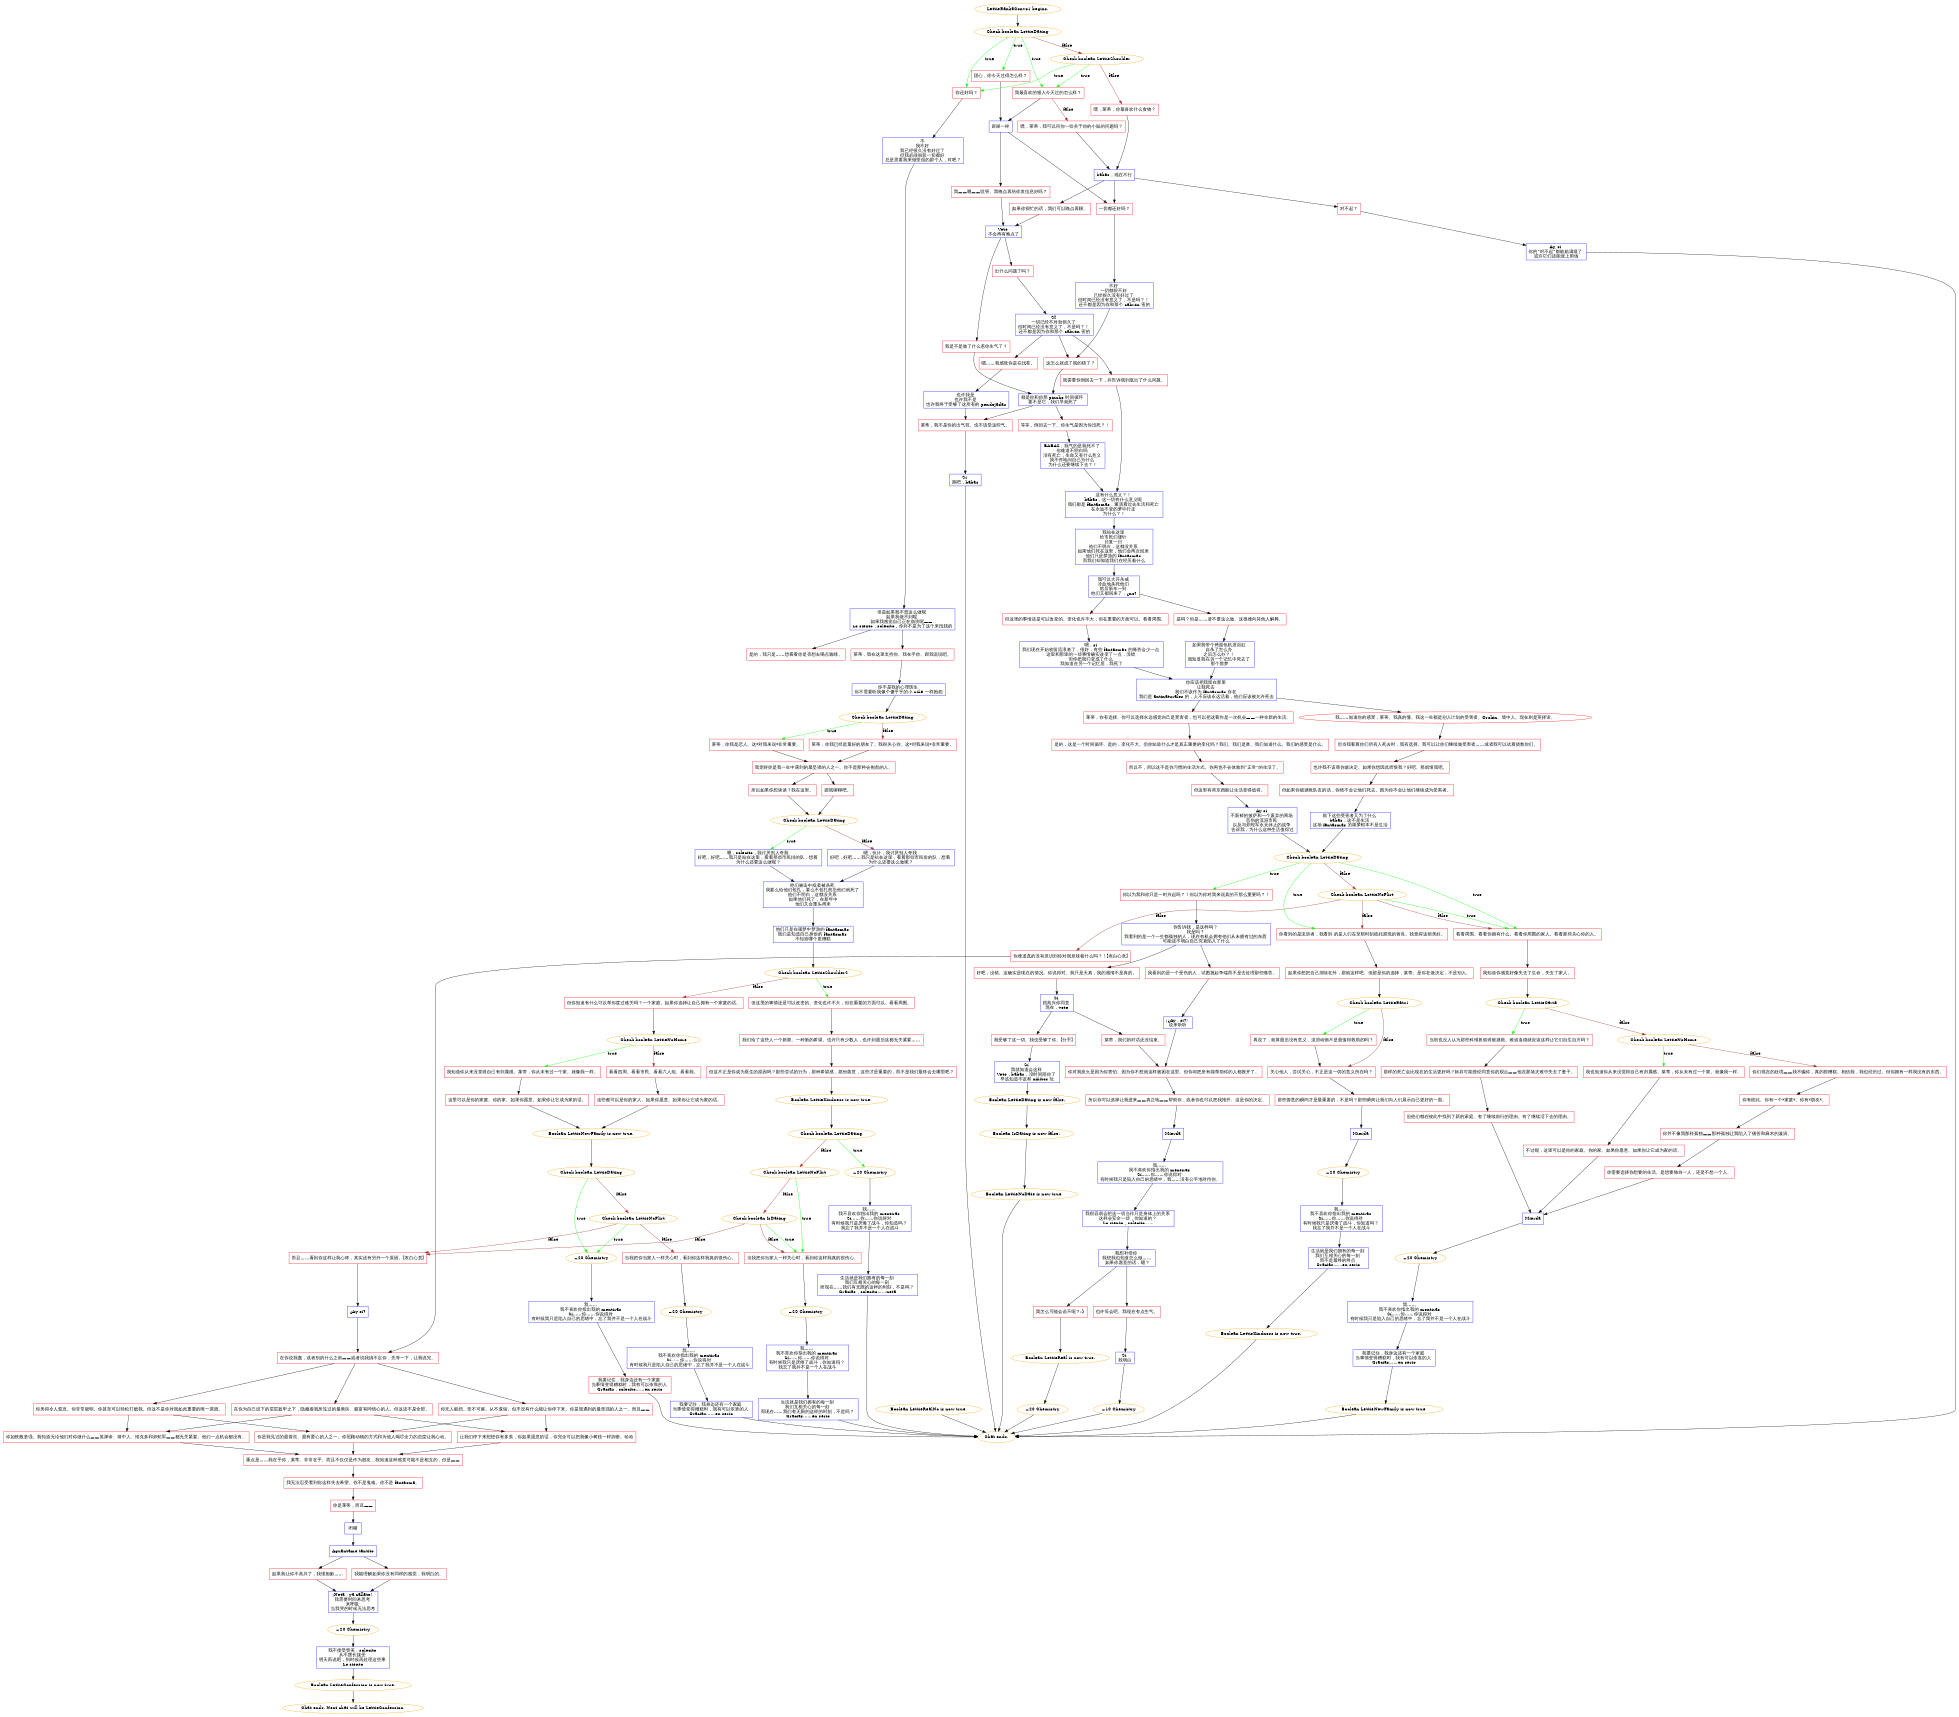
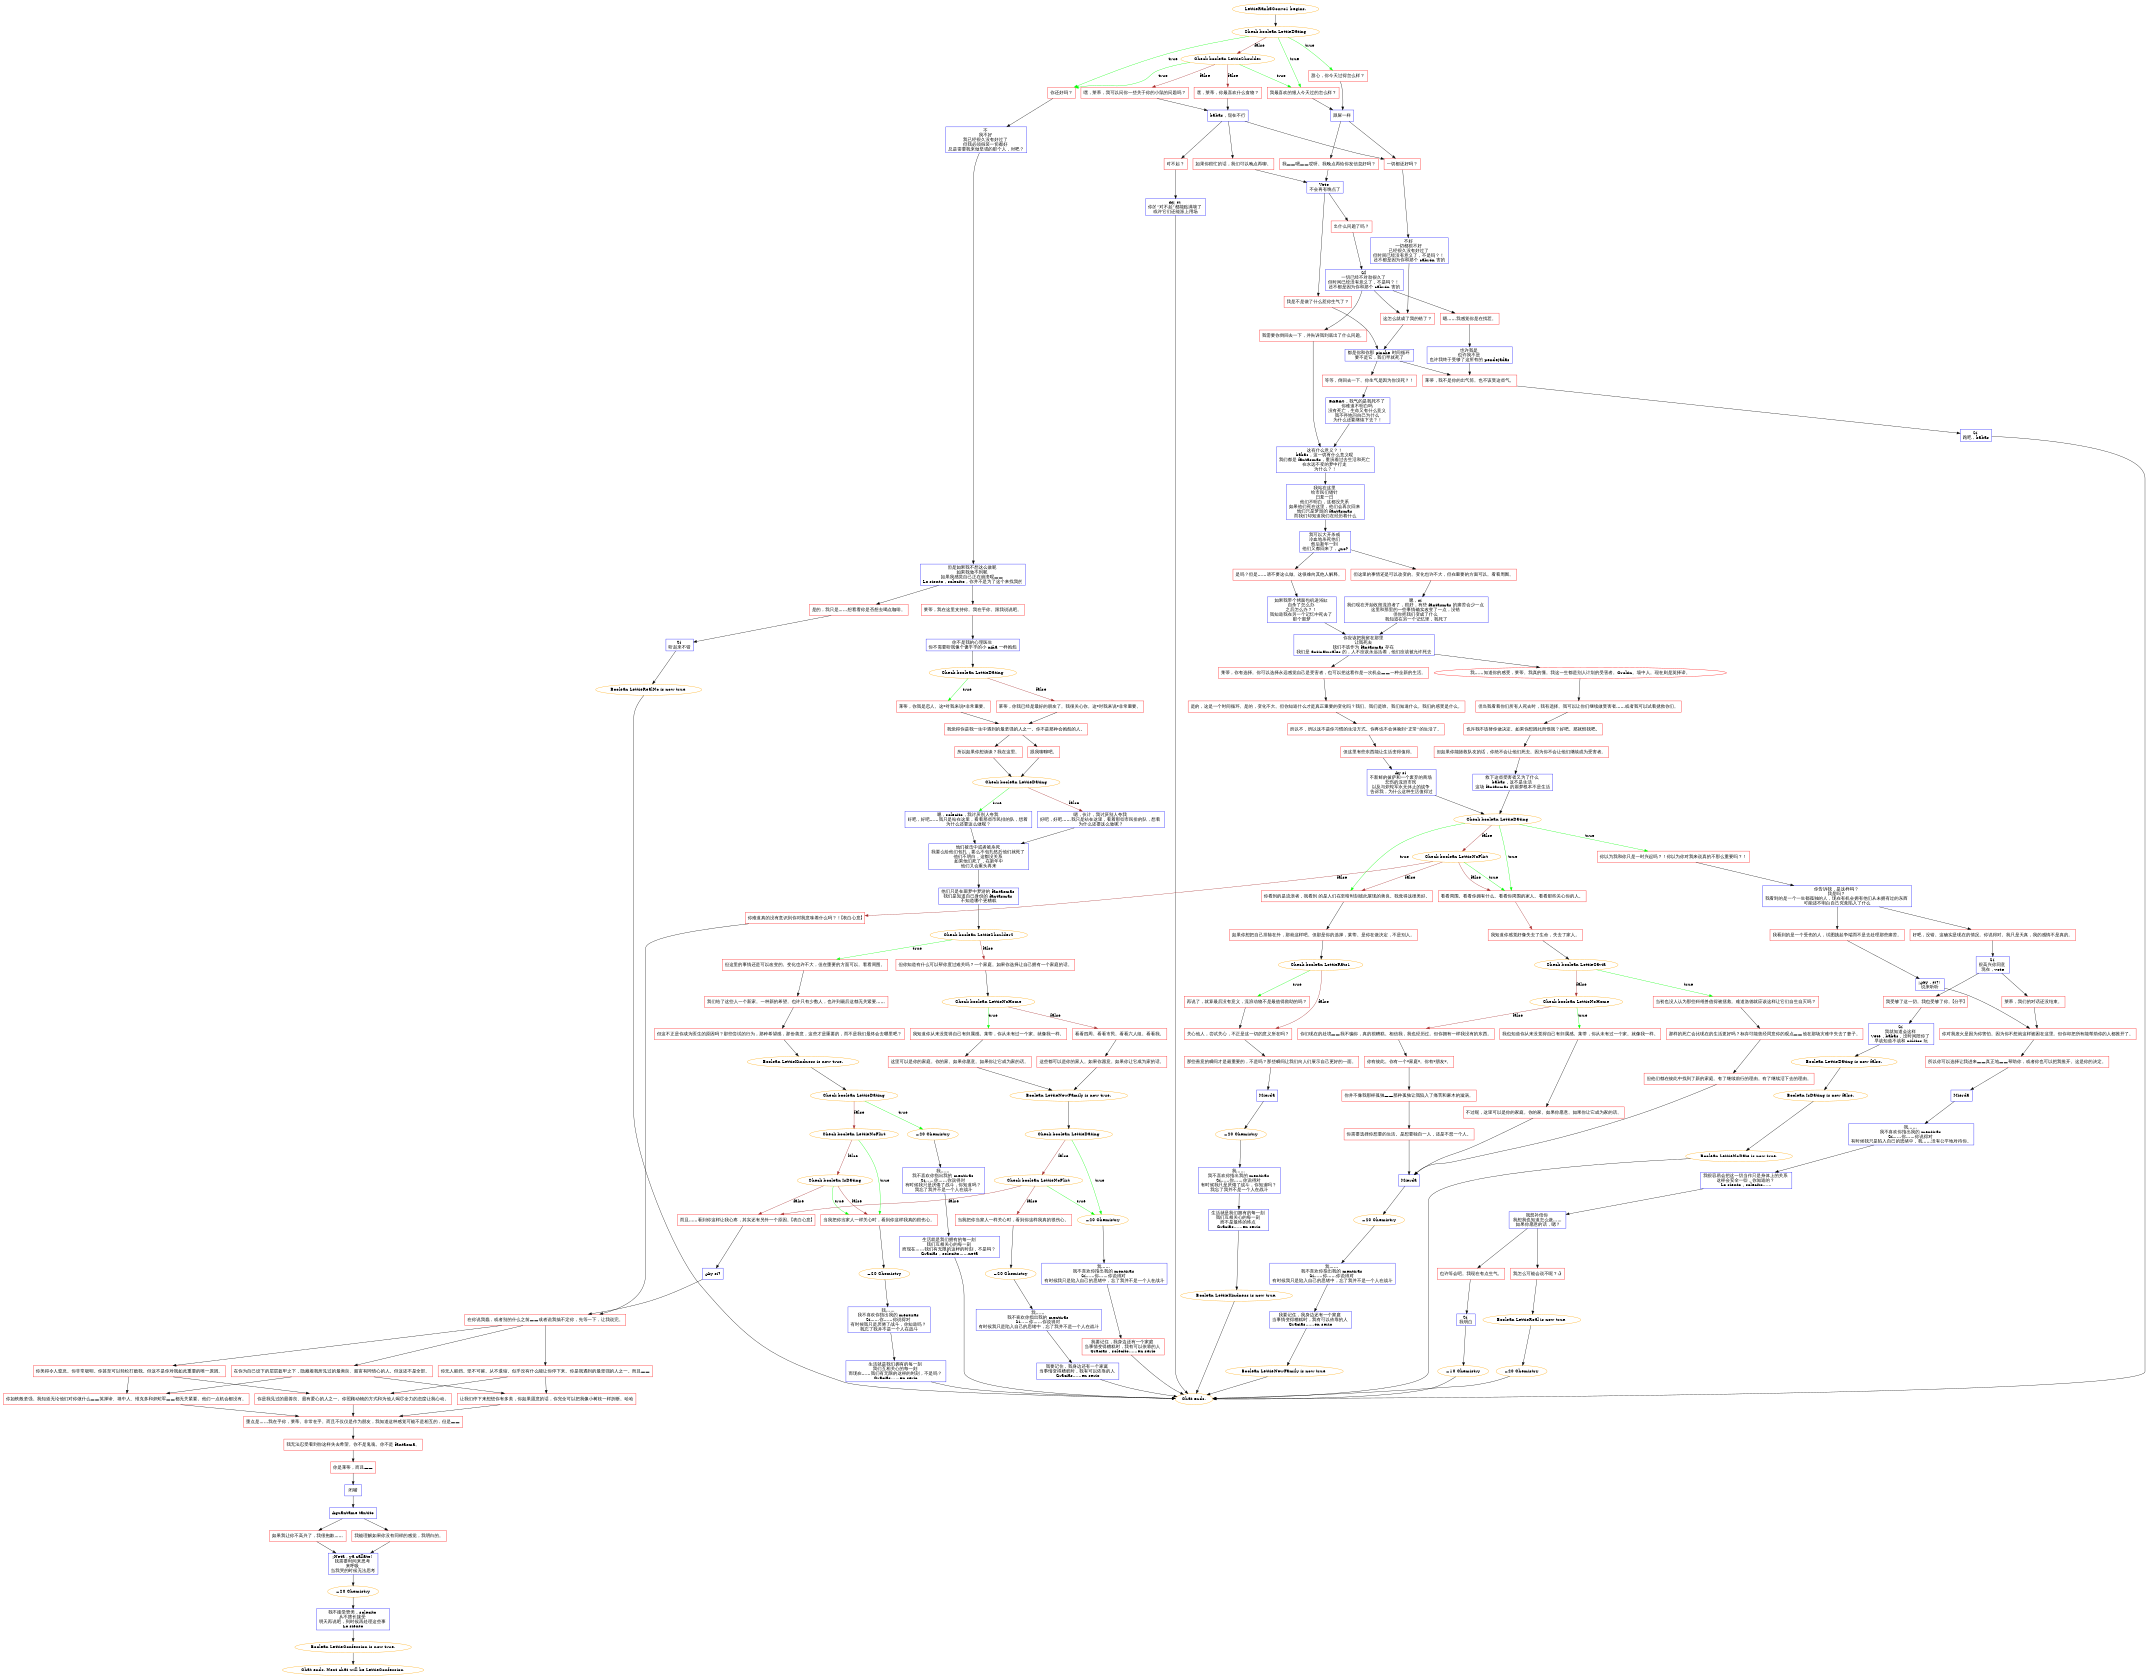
edge "我最喜欢的狠人今天过的怎么样？" -> "嘿，莱蒂，我可以问你一些关于你的小鼠的问题吗？": now "Check boolean LettieShoulder" -> "嘿，莱蒂，我可以问你一些关于你的小鼠的问题吗？"
node "Sí 听起来不错": added
edge "看看周围。看看你拥有什么。看看你周围的家人。看看那些关心你的人。" -> "我知道你感觉好像失去了生命，失去了家人。": color black -> brown
